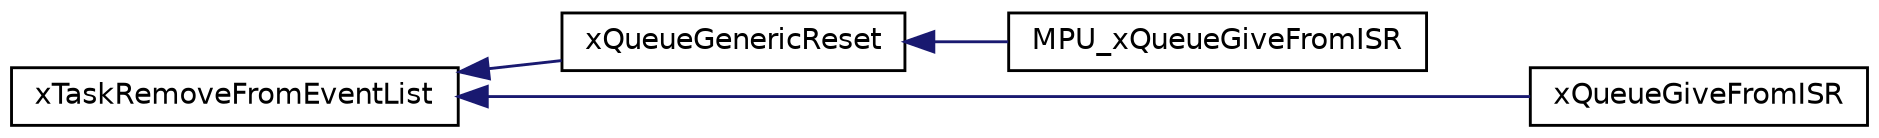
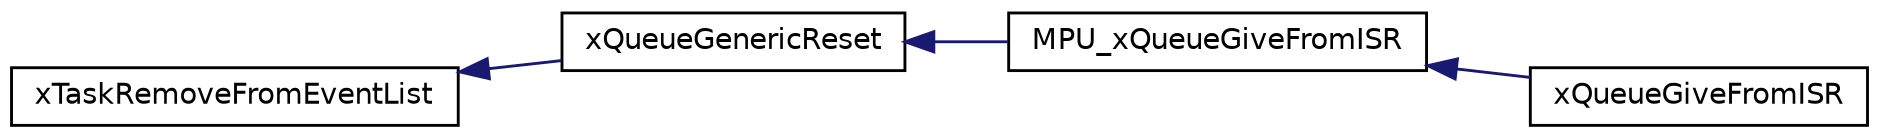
edge "xQueueGiveFromISR" -> "xTaskRemoveFromEventList": now "xQueueGiveFromISR" -> "MPU_xQueueGiveFromISR"
